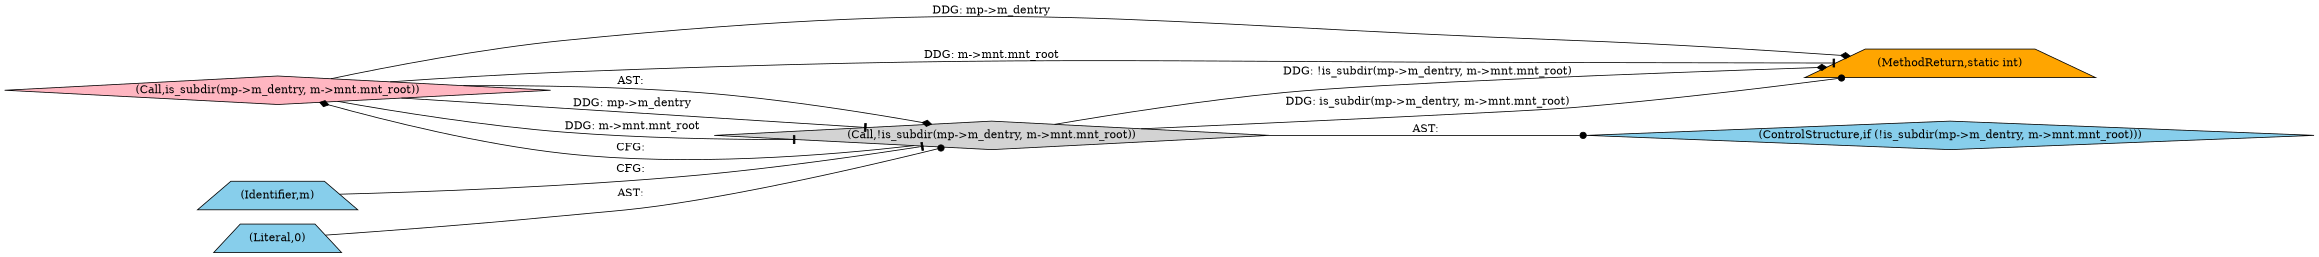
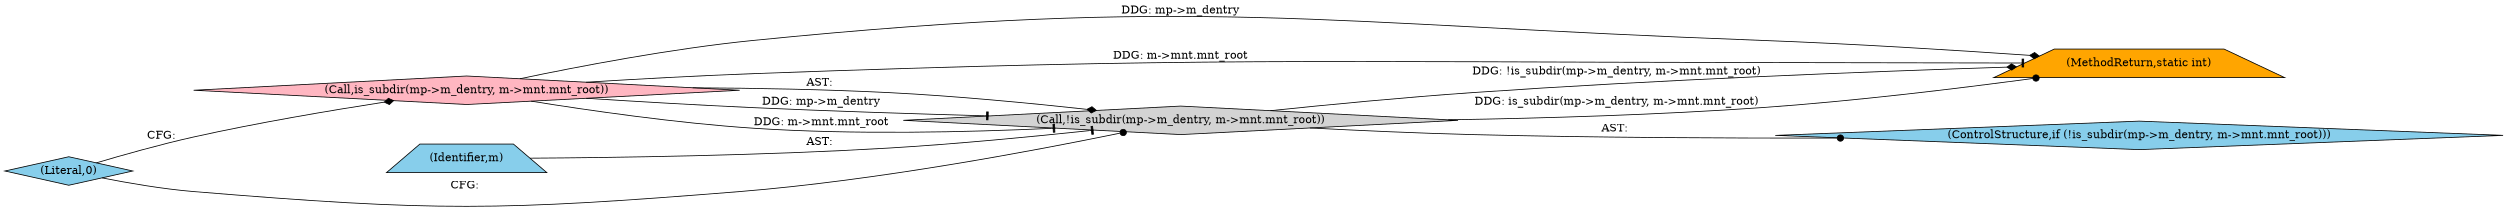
edge "(Call,!is_subdir(mp->m_dentry, m->mnt.mnt_root))" -> "(Call,is_subdir(mp->m_dentry, m->mnt.mnt_root))": now "(Literal,0)" -> "(Call,is_subdir(mp->m_dentry, m->mnt.mnt_root))"
edge "(Identifier,m)" -> "(Call,!is_subdir(mp->m_dentry, m->mnt.mnt_root))": label "CFG: " -> "AST: "
edge "(Literal,0)" -> "(Call,!is_subdir(mp->m_dentry, m->mnt.mnt_root))": label "AST: " -> "CFG: "
node "(Literal,0)": shape trapezium -> diamond
